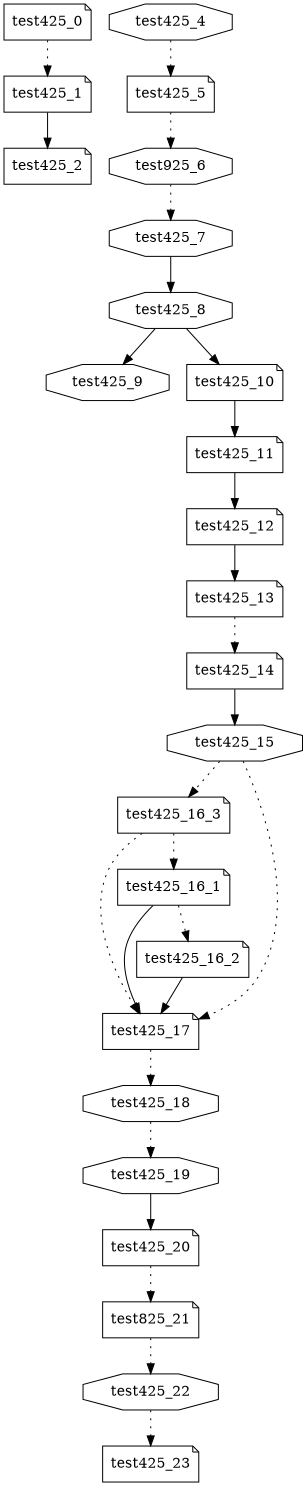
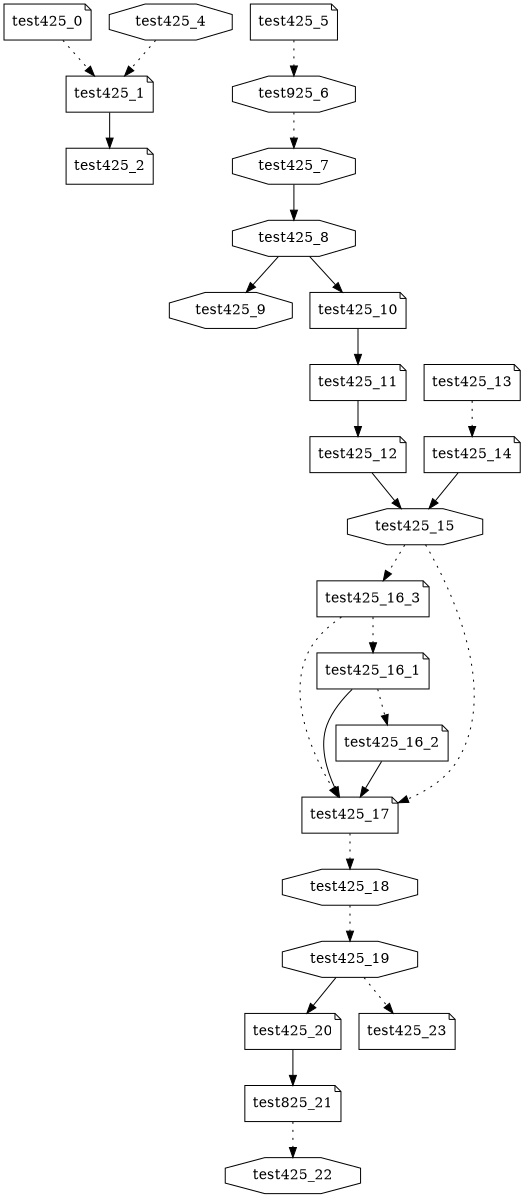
edge "test425_4" -> "test425_5": now "test425_4" -> "test425_1"
edge "test425_12" -> "test425_13": now "test425_12" -> "test425_15"
edge "test425_20" -> "test825_21": style dotted -> solid
edge "test425_22" -> "test425_23": now "test425_19" -> "test425_23"
